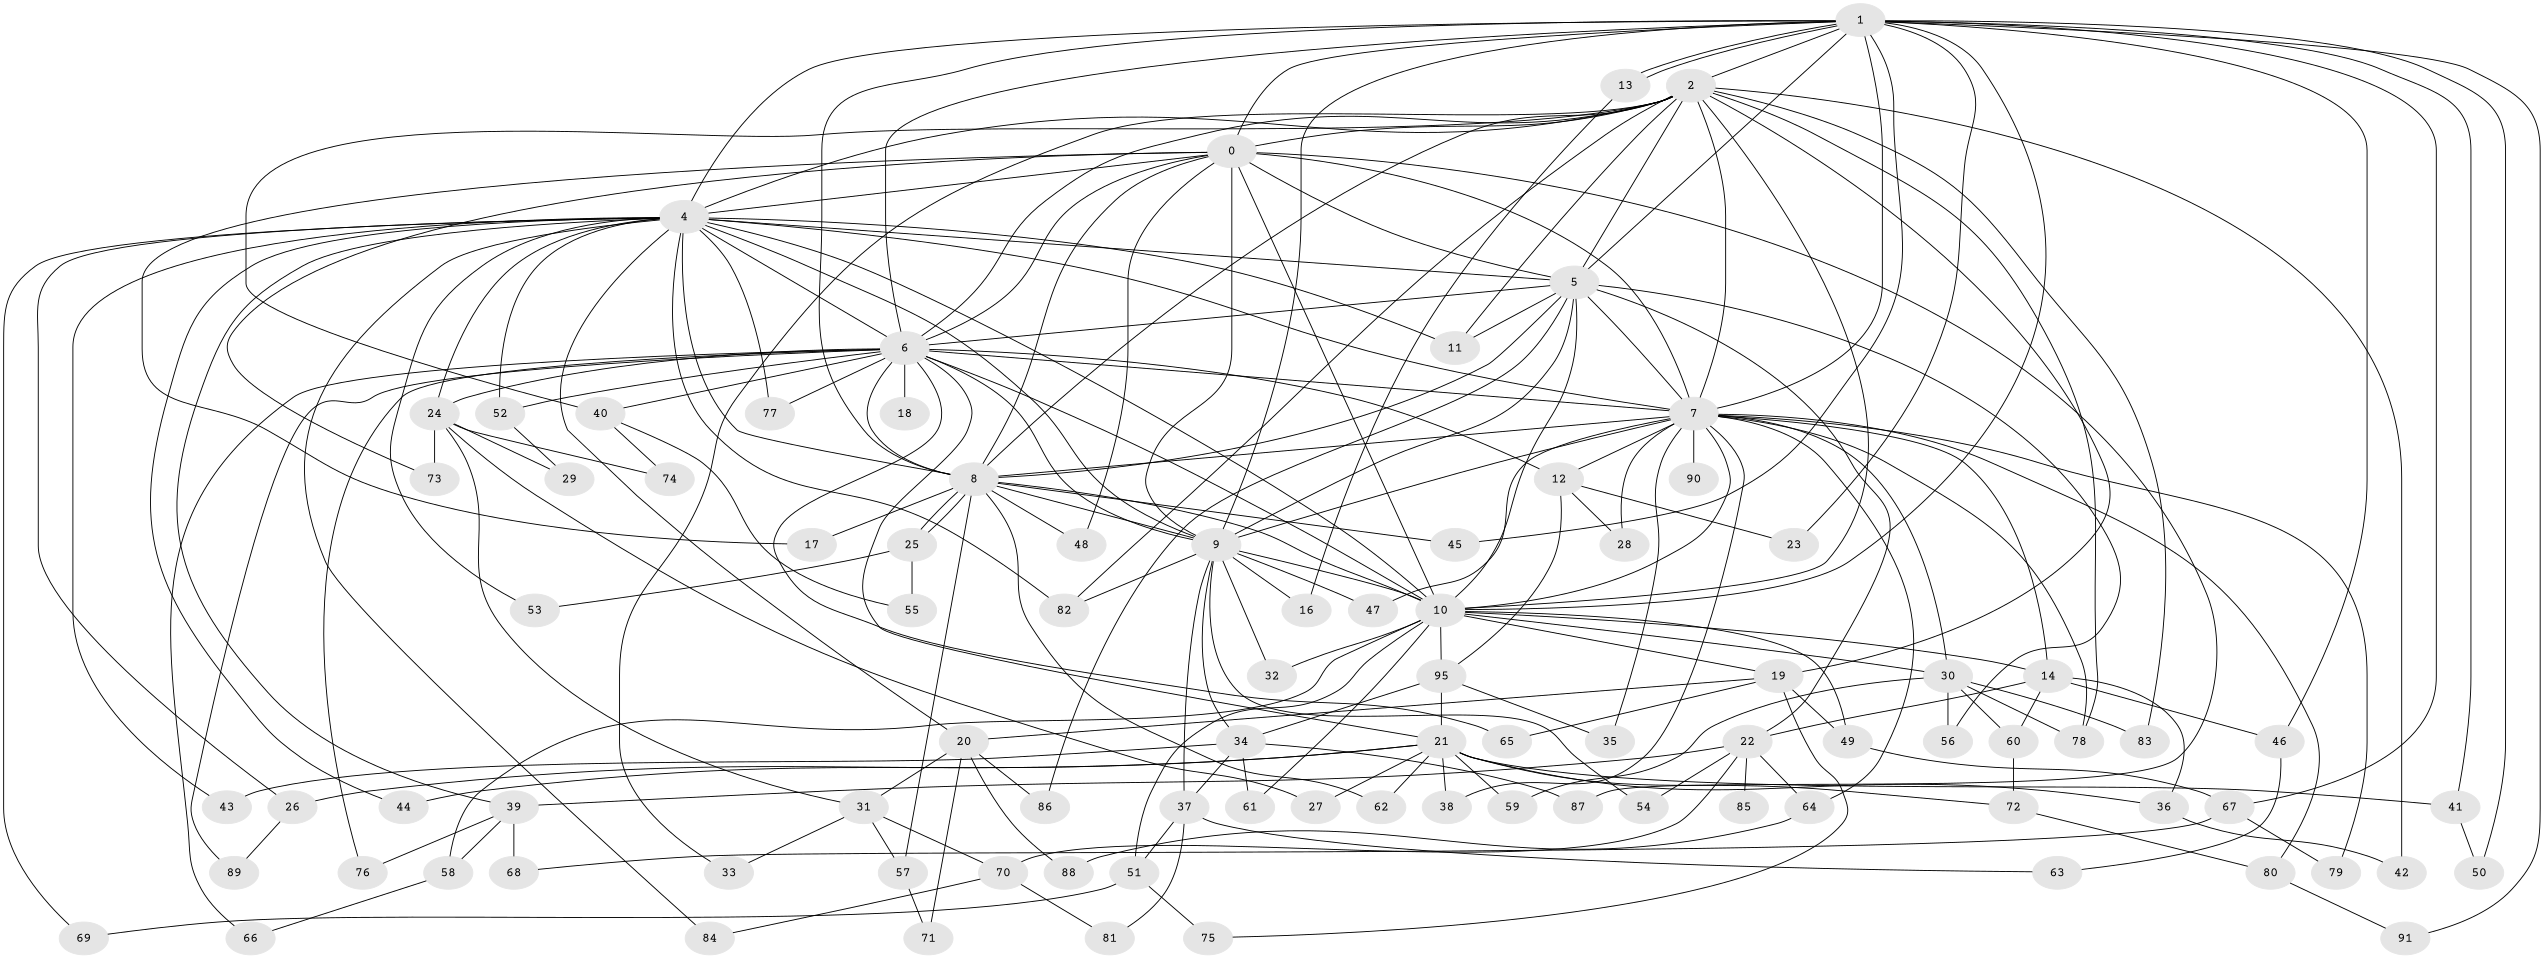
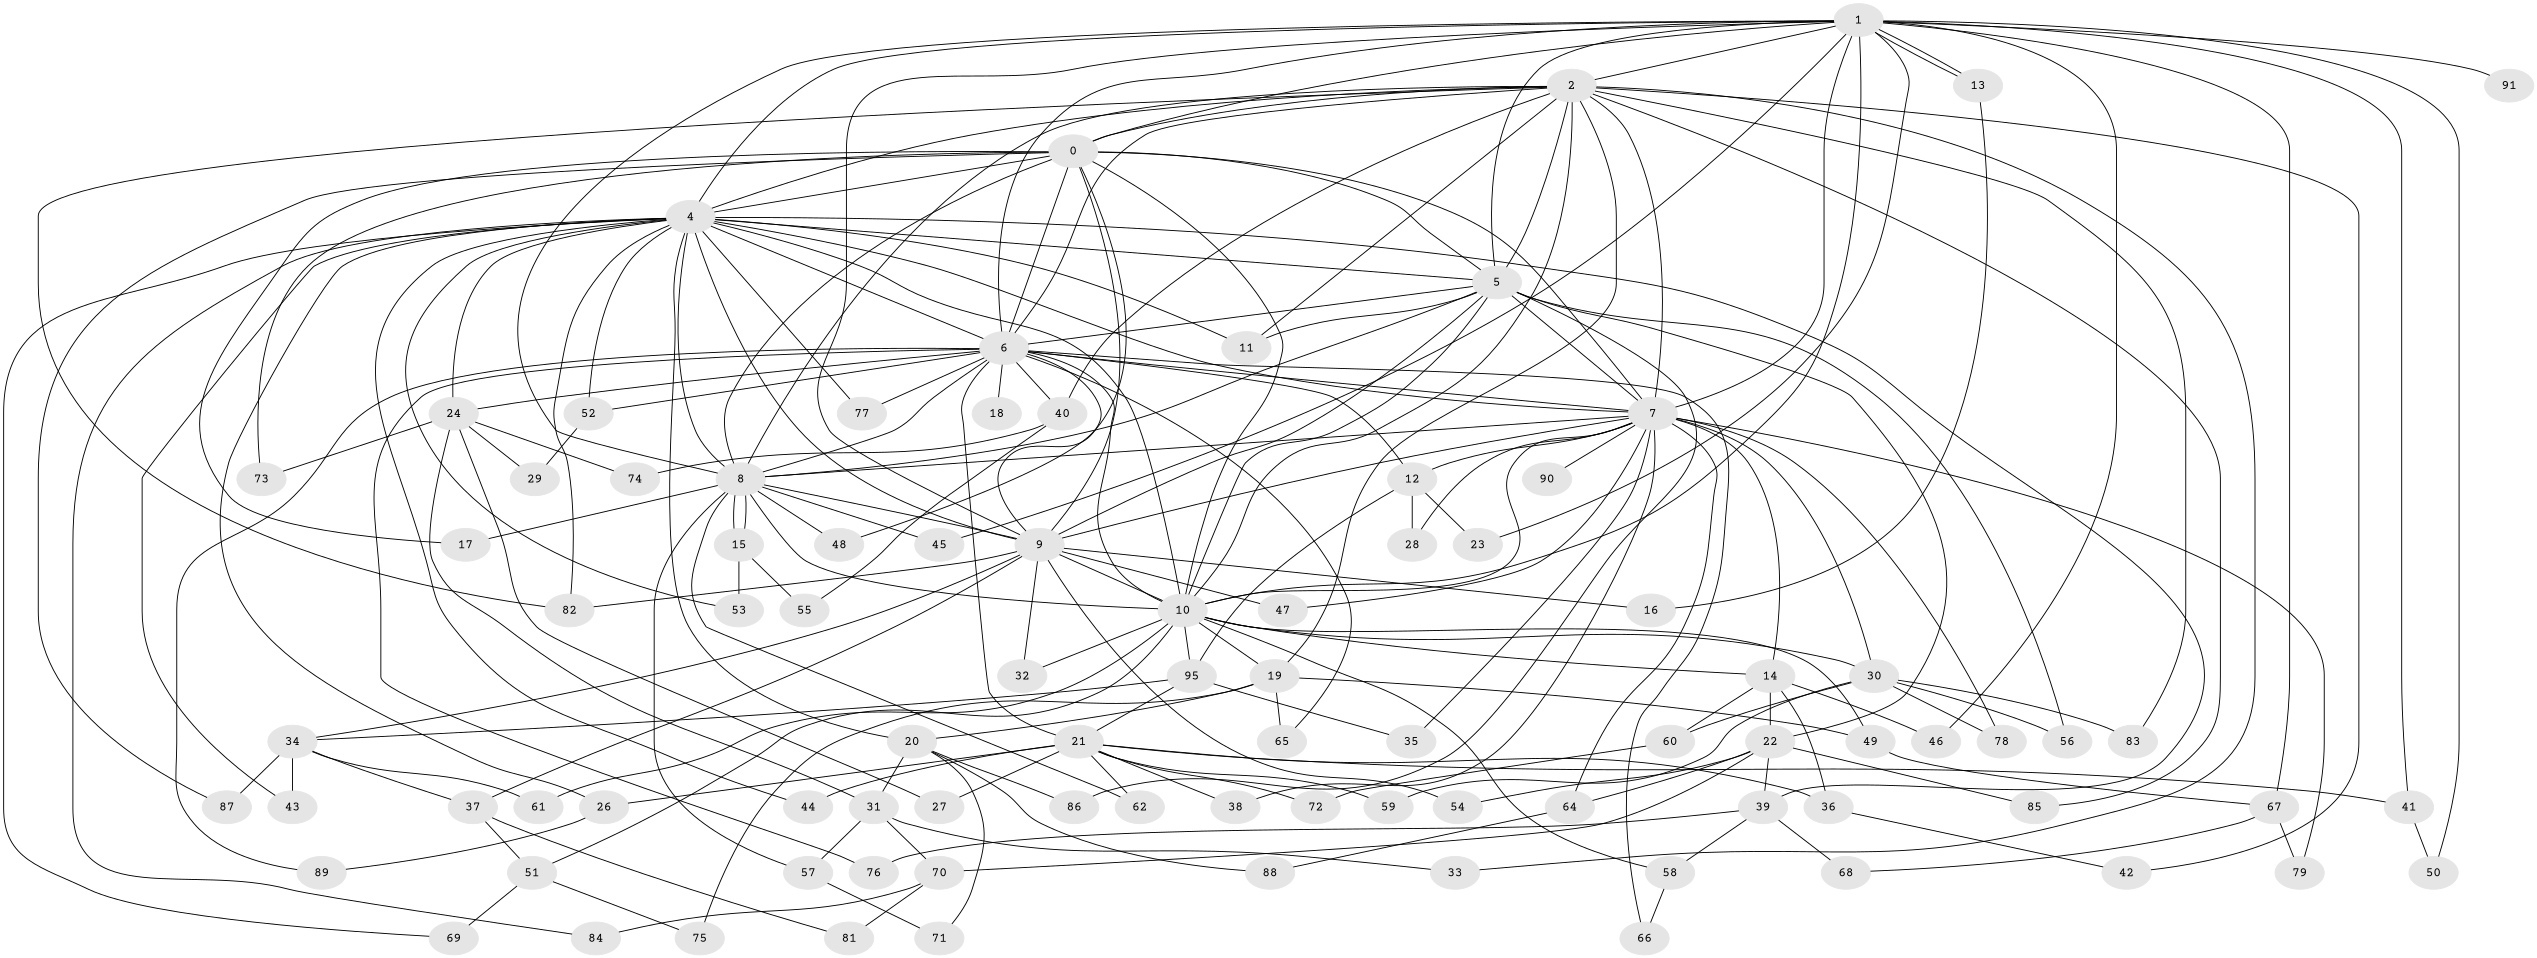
edge "2" -- "78": now "2" -- "85"
node "25": label "25" -> "15"
node "63": removed
node "80": removed
